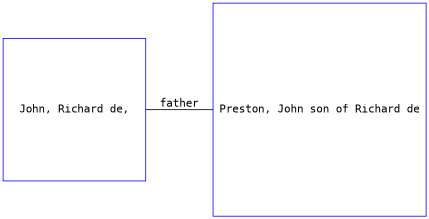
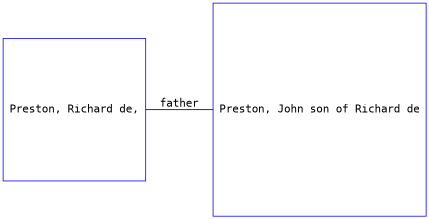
node "John, Richard de,": label "John, Richard de," -> "Preston, Richard de,"
